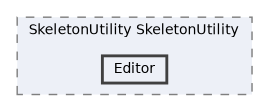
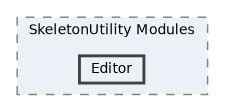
cluster "SkeletonUtility SkeletonUtility": label "SkeletonUtility SkeletonUtility" -> "SkeletonUtility Modules"
